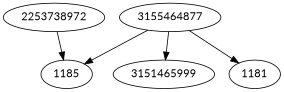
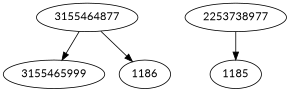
node "2253738972": label "2253738972" -> "2253738977"
edge "3155464877" -> "1185": removed
node "3151465999": label "3151465999" -> "3155465999"
node "1181": label "1181" -> "1186"
